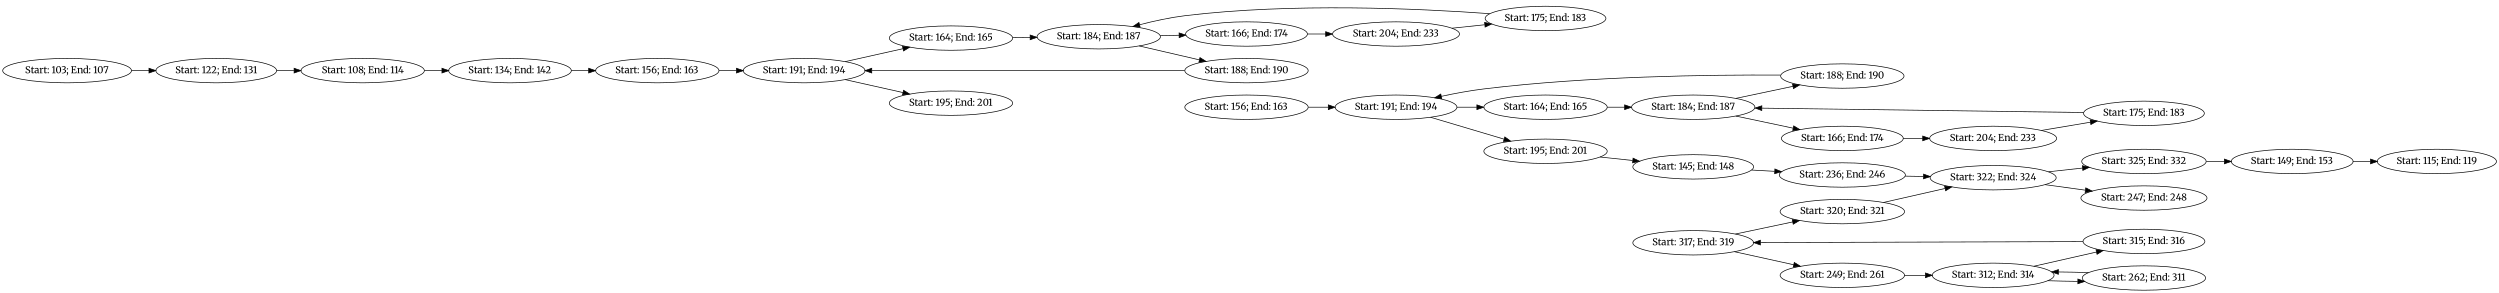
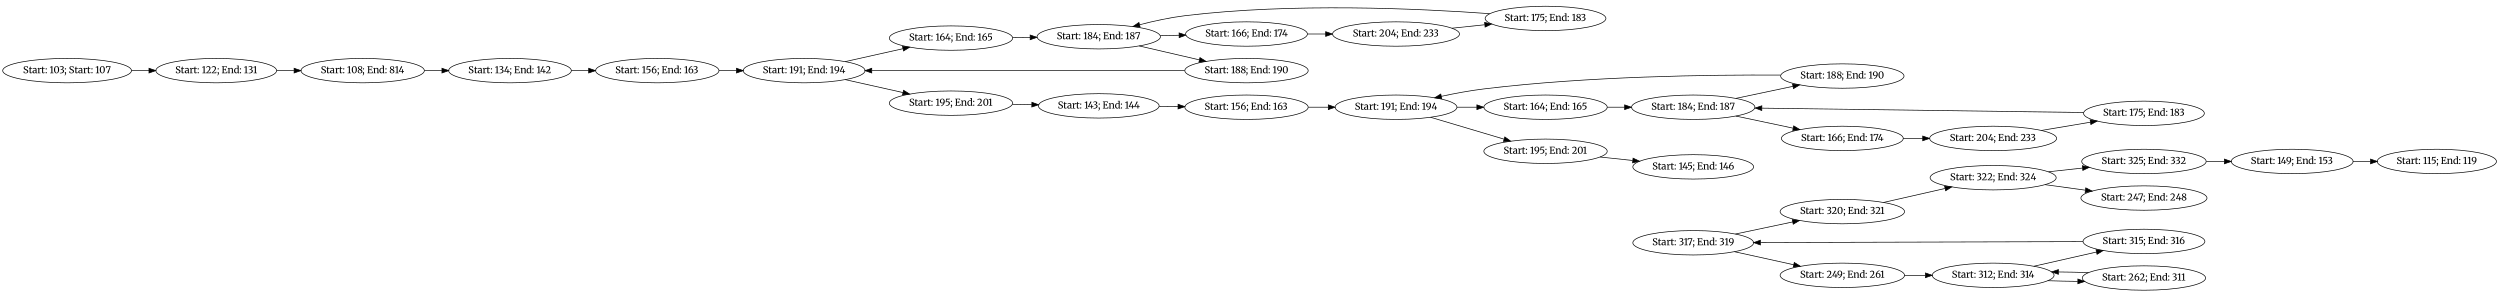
node "Start: 103; End: 107": label "Start: 103; End: 107" -> "Start: 103; Start: 107"
node "Start: 108; End: 114": label "Start: 108; End: 114" -> "Start: 108; End: 814"
node "Start: 143; End: 144": added
node "Start: 145; End: 148": label "Start: 145; End: 148" -> "Start: 145; End: 146"
node "Start: 236; End: 246": removed
